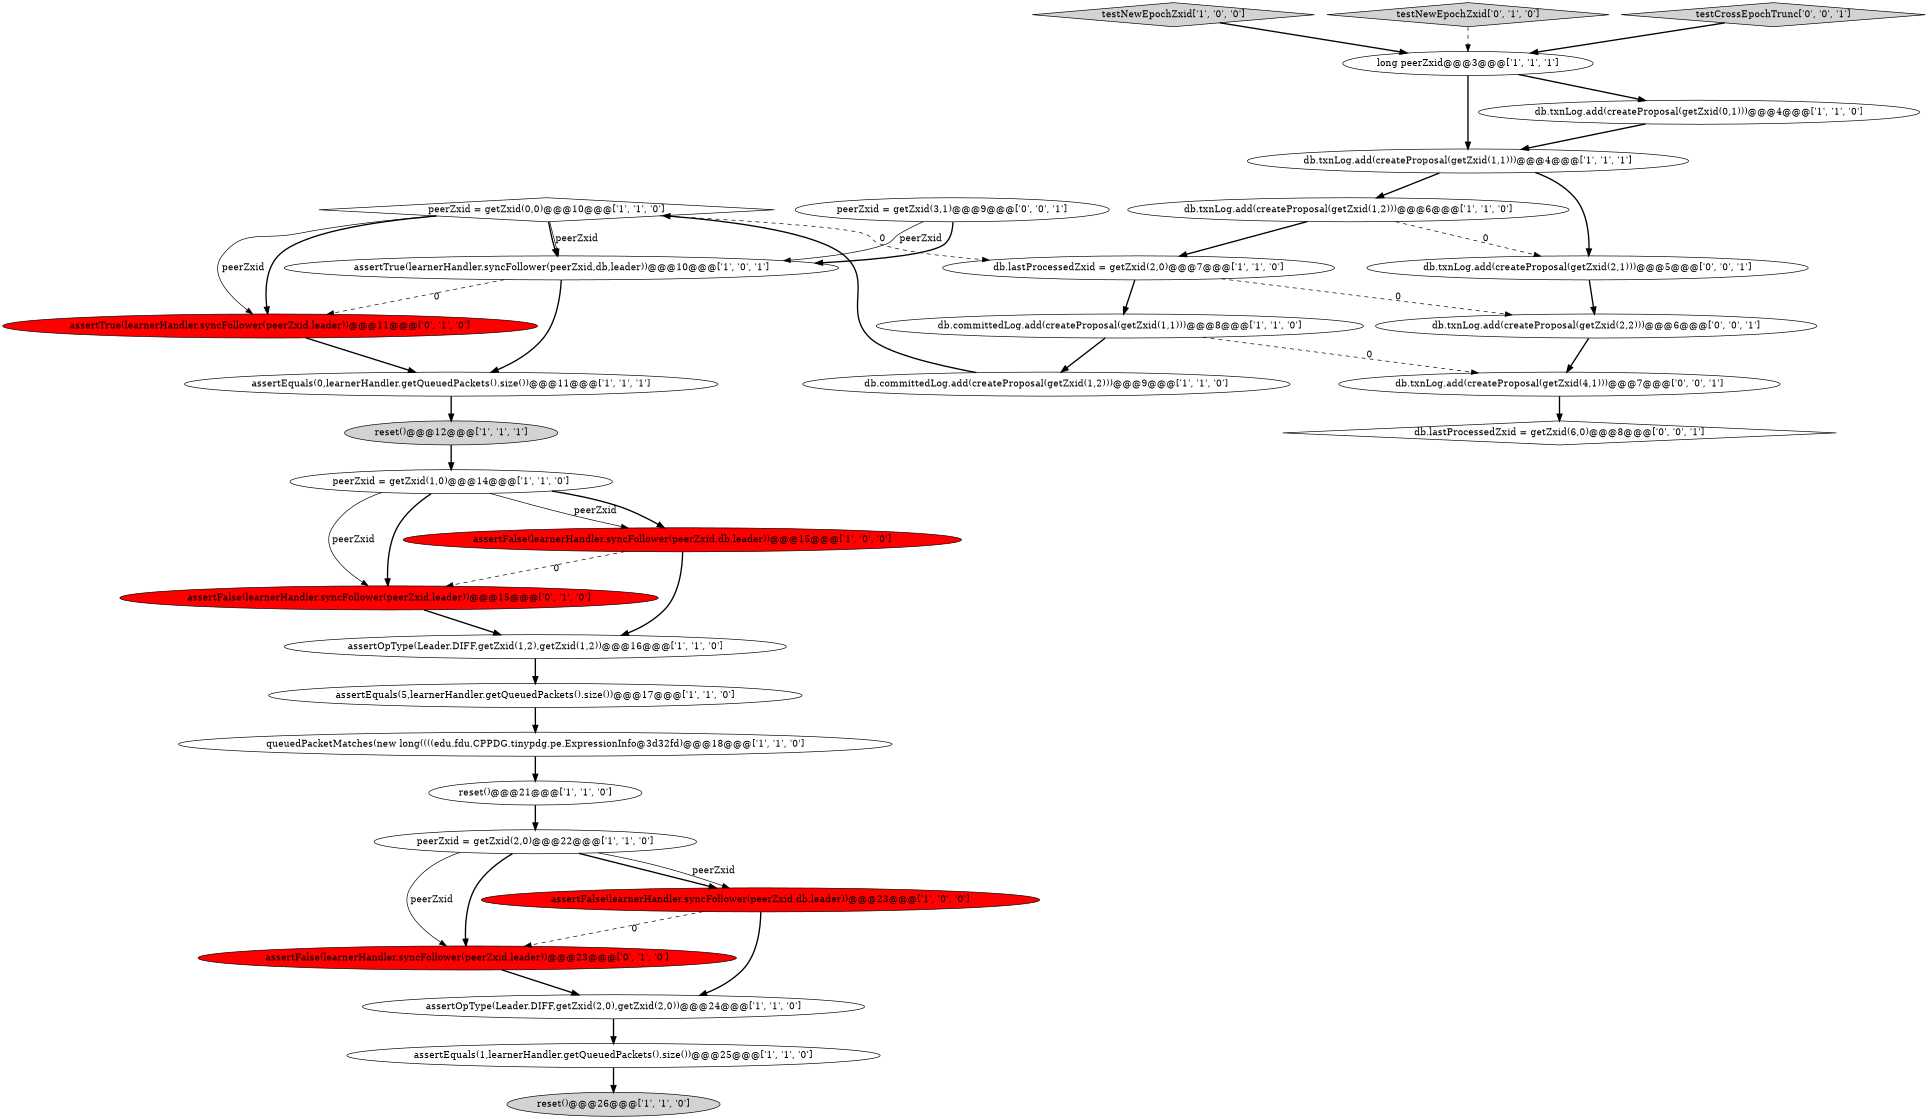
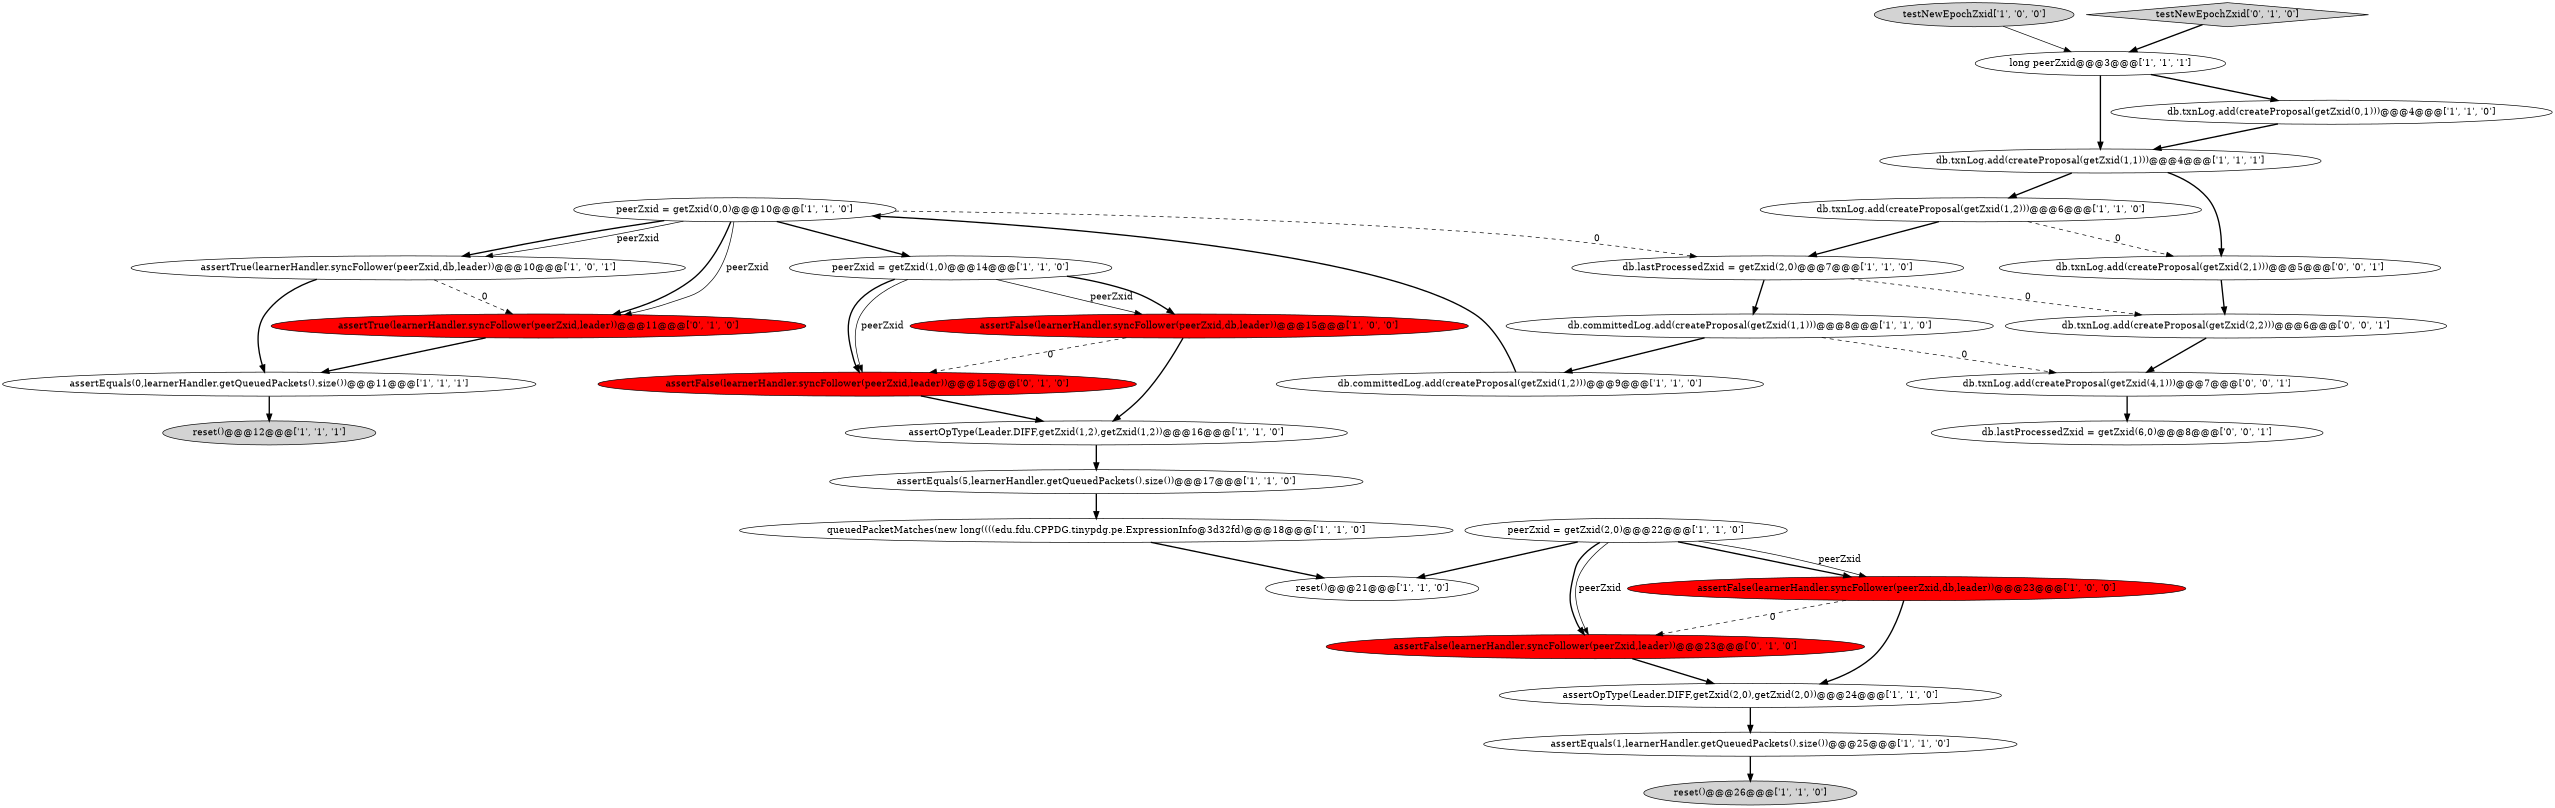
node "testNewEpochZxid['1', '0', '0']": shape diamond -> ellipse
node "testCrossEpochTrunc['0', '0', '1']": removed
edge "testNewEpochZxid['0', '1', '0']" -> "long peerZxid@@@3@@@['1', '1', '1']": style dashed -> bold
edge "testNewEpochZxid['1', '0', '0']" -> "long peerZxid@@@3@@@['1', '1', '1']": style bold -> solid
node "peerZxid = getZxid(0,0)@@@10@@@['1', '1', '0']": shape diamond -> ellipse
node "peerZxid = getZxid(3,1)@@@9@@@['0', '0', '1']": removed
node "db.lastProcessedZxid = getZxid(6,0)@@@8@@@['0', '0', '1']": shape diamond -> ellipse
edge "reset()@@@12@@@['1', '1', '1']" -> "peerZxid = getZxid(1,0)@@@14@@@['1', '1', '0']": now "peerZxid = getZxid(0,0)@@@10@@@['1', '1', '0']" -> "peerZxid = getZxid(1,0)@@@14@@@['1', '1', '0']"
edge "reset()@@@21@@@['1', '1', '0']" -> "peerZxid = getZxid(2,0)@@@22@@@['1', '1', '0']": reversed
